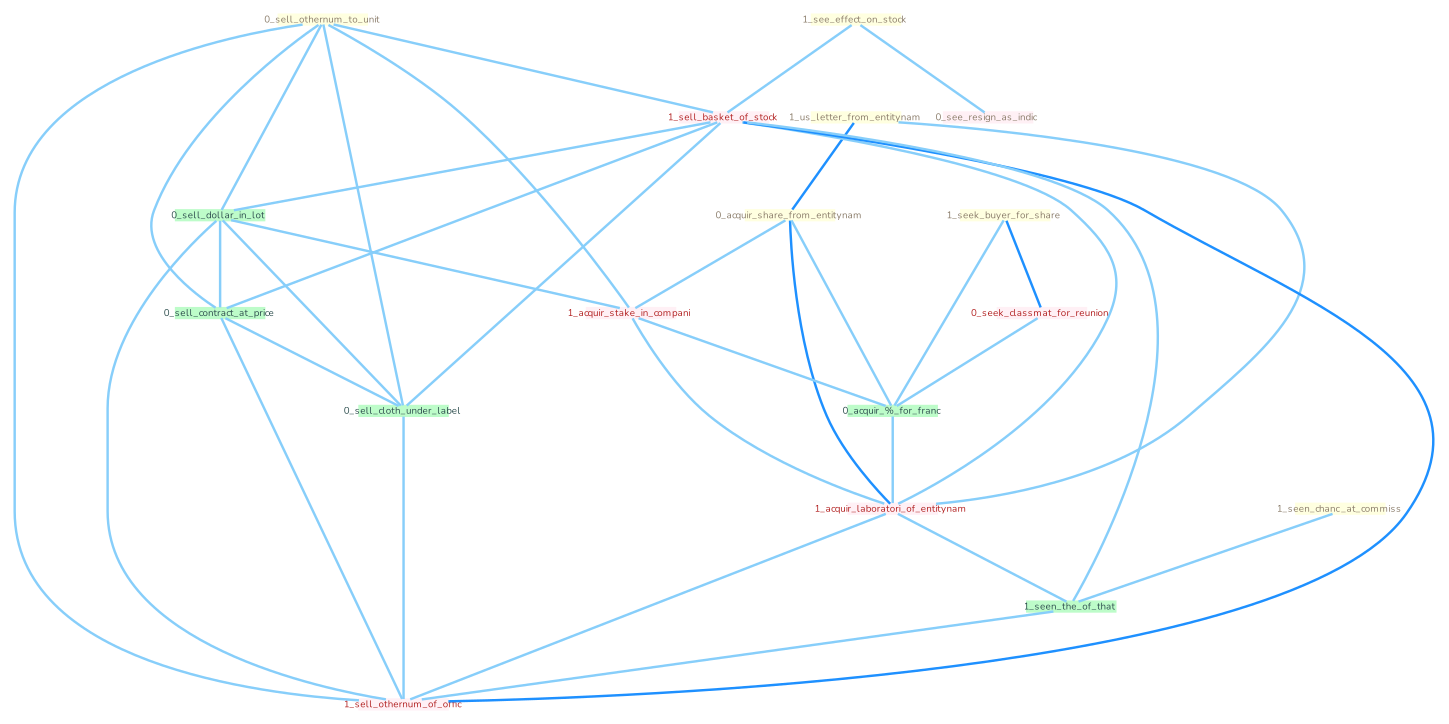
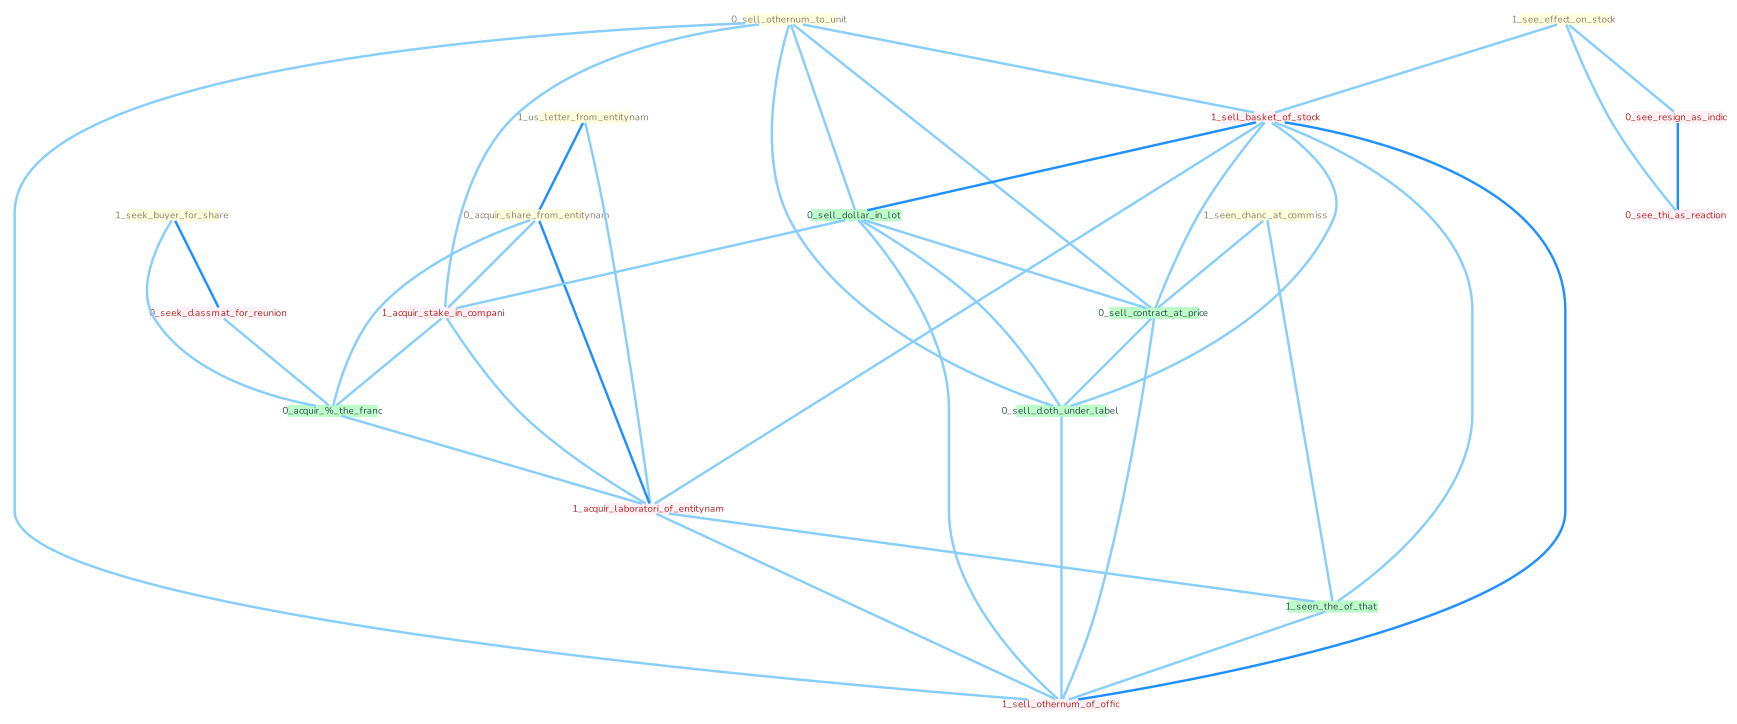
node "0_see_resign_as_indic": fontcolor #8b7d6b -> #b22222
edge "1_sell_basket_of_stock" -- "0_sell_dollar_in_lot": color #87cefa -> #1e90ff
node "0_see_thi_as_reaction": added
edge "1_seen_chanc_at_commiss" -- "0_sell_contract_at_price": added
node "0_acquir_%_for_franc": label "0_acquir_%_for_franc" -> "0_acquir_%_the_franc"
